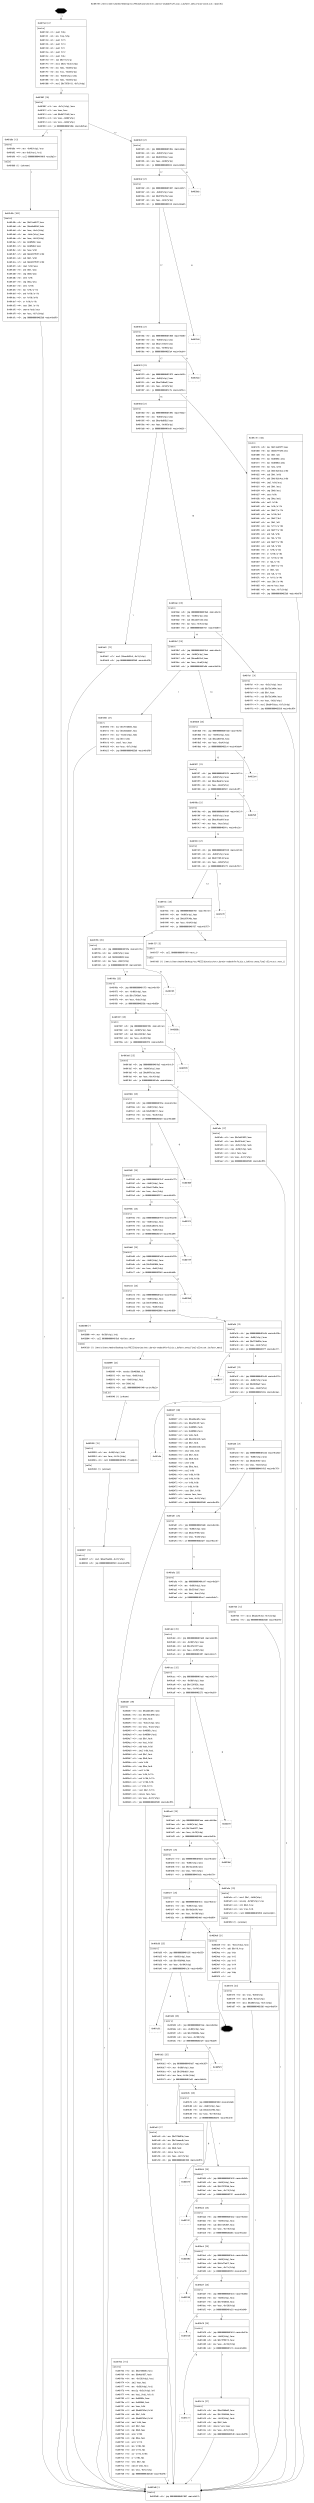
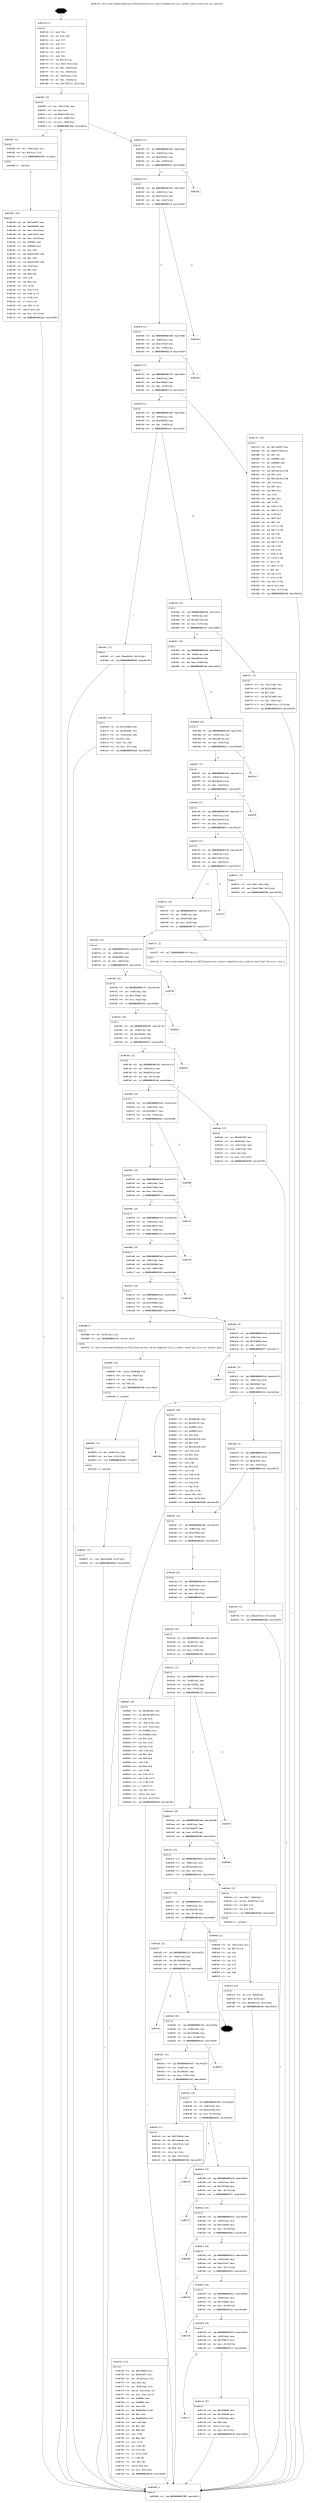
edge "0x4018bf [25]" -> "0x401e0d [27]": now "0x401e01 [12]" -> "0x401e0d [27]"
node "0x40241c [19]": added
